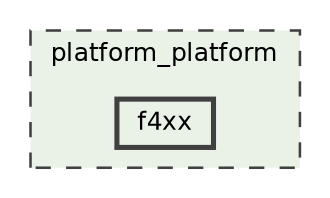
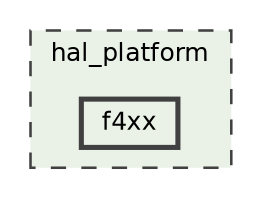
cluster "platform_platform": label "platform_platform" -> "hal_platform"
